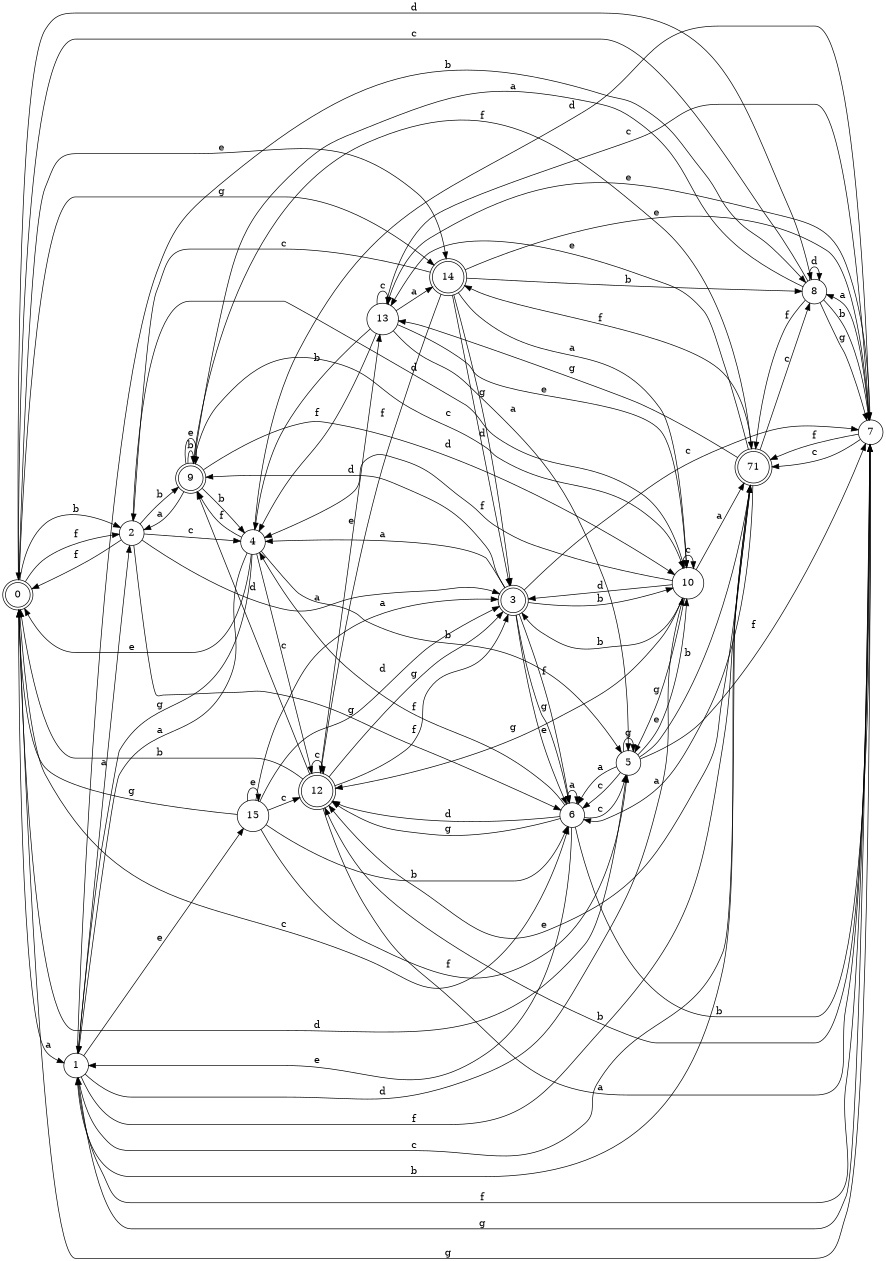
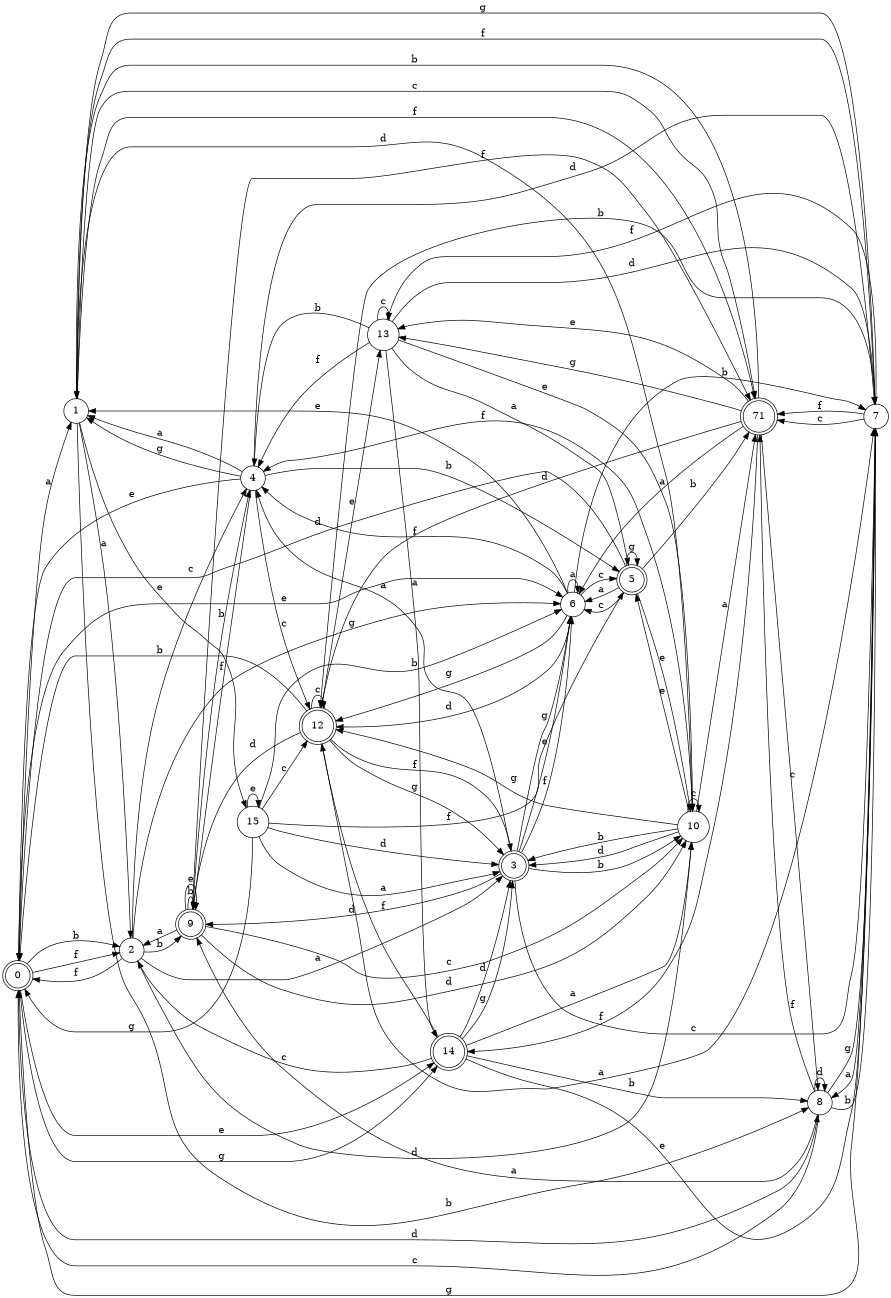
edge "13" -> "7": label "c" -> "d"
edge "7" -> "13": label "e" -> "f"
edge "5" -> "7": removed, label "f"
edge "10" -> "5": label "g" -> "e"
node "5": shape circle -> doublecircle
edge "0" -> "6": label "c" -> "e"
edge "71" -> "12": label "e" -> "d"
